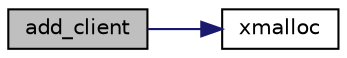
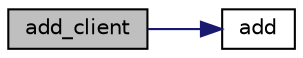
node "xmalloc": label "xmalloc" -> "add"
